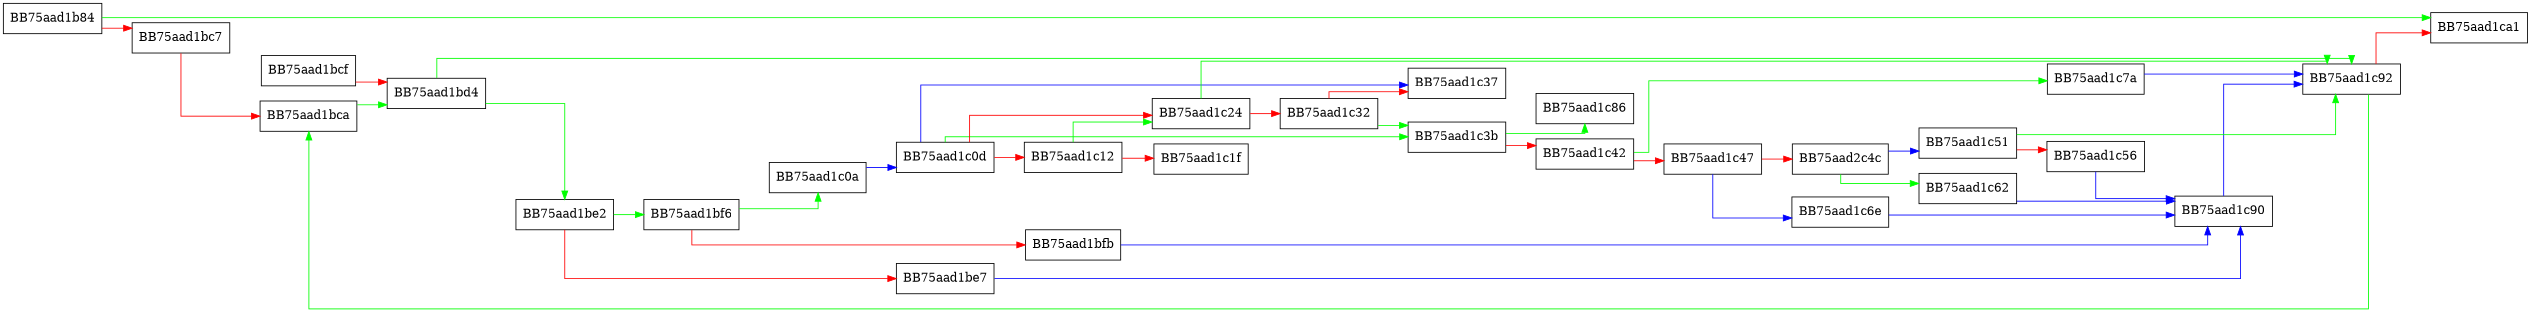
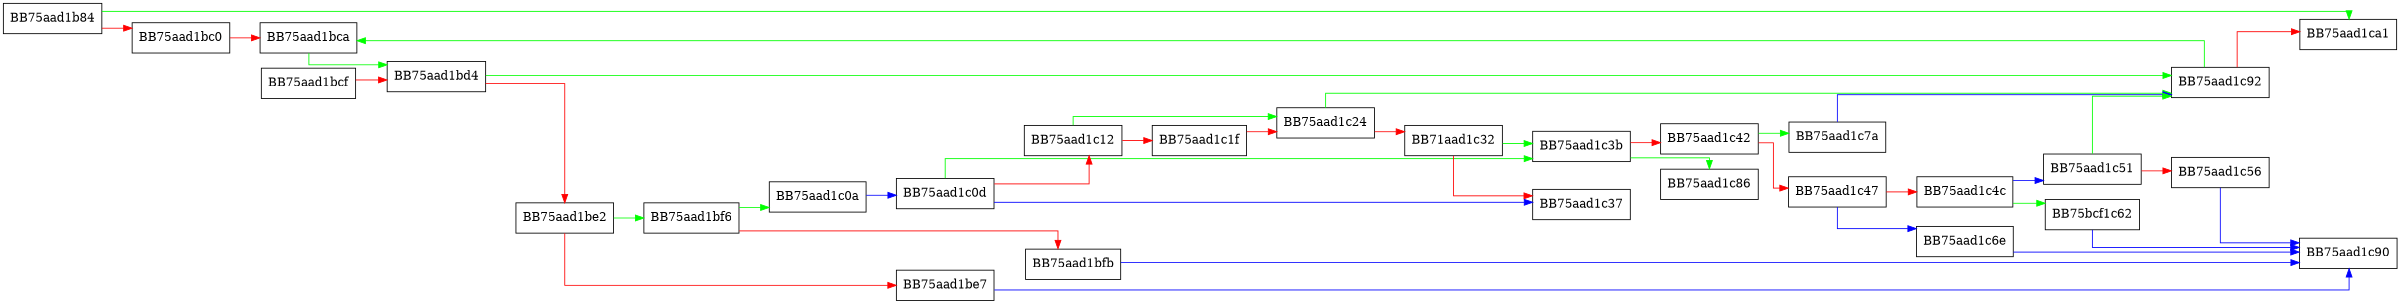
node "BB75aad1bc7": label "BB75aad1bc7" -> "BB75aad1bc0"
edge "BB75aad1c90" -> "BB75aad1c92": removed
edge "BB75aad1bd4" -> "BB75aad1be2": color green -> red
node "BB75aad1c32": label "BB75aad1c32" -> "BB71aad1c32"
edge "BB75aad1c0d" -> "BB75aad1c24": now "BB75aad1c1f" -> "BB75aad1c24"
node "BB75aad2c4c": label "BB75aad2c4c" -> "BB75aad1c4c"
node "BB75aad1c62": label "BB75aad1c62" -> "BB75bcf1c62"
